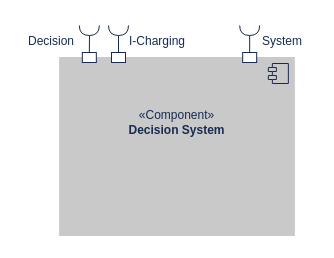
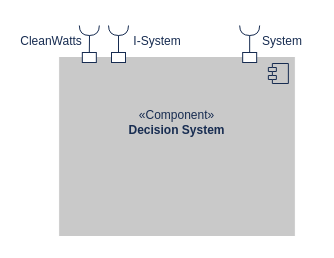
node "Decision": label "Decision" -> "CleanWatts"
node "I-Charging": label "I-Charging" -> "I-System"
